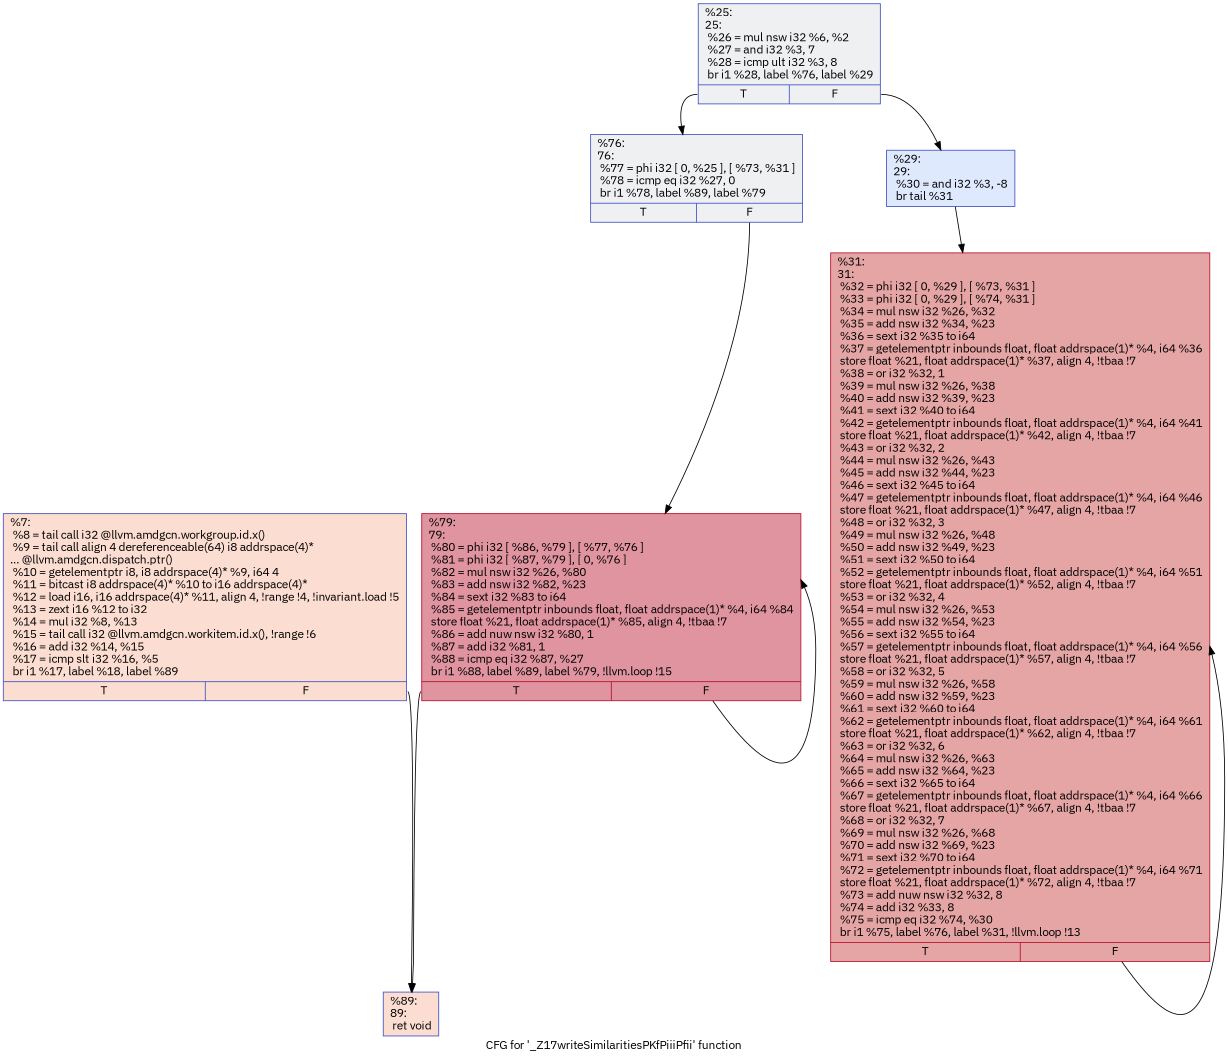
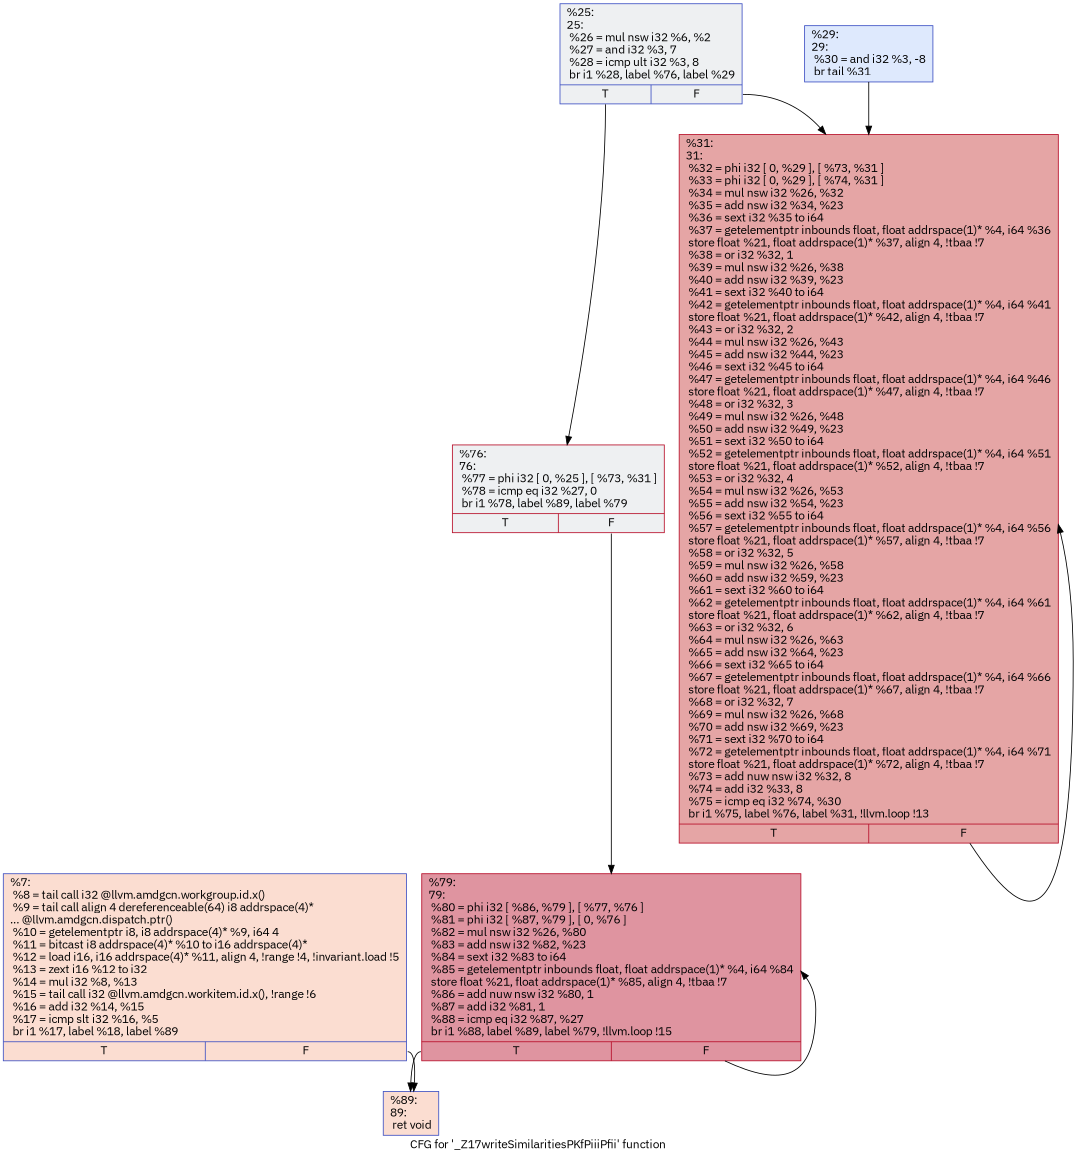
edge "%25:" -> "%29:": now "%25:" -> "%31:"
node "%76:": color #3d50c3ff -> #b70d28ff
